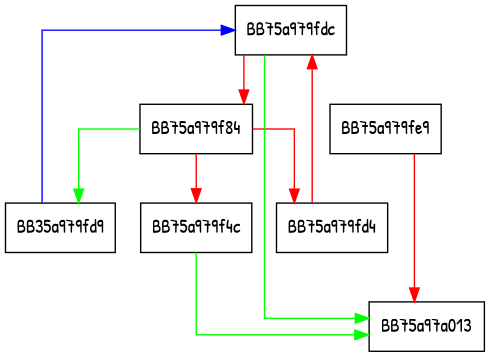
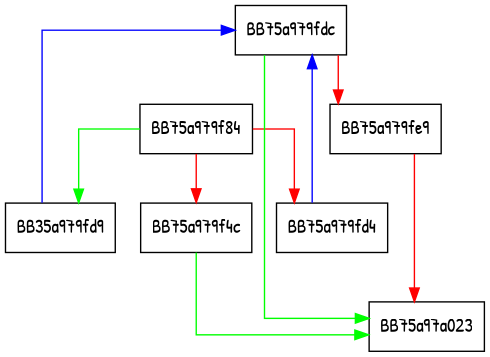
edge "BB75a979fdc" -> "BB75a979f84": now "BB75a979fdc" -> "BB75a979fe9"
edge "BB75a979fd4" -> "BB75a979fdc": color red -> blue
node "BB75a97a013": label "BB75a97a013" -> "BB75a97a023"
